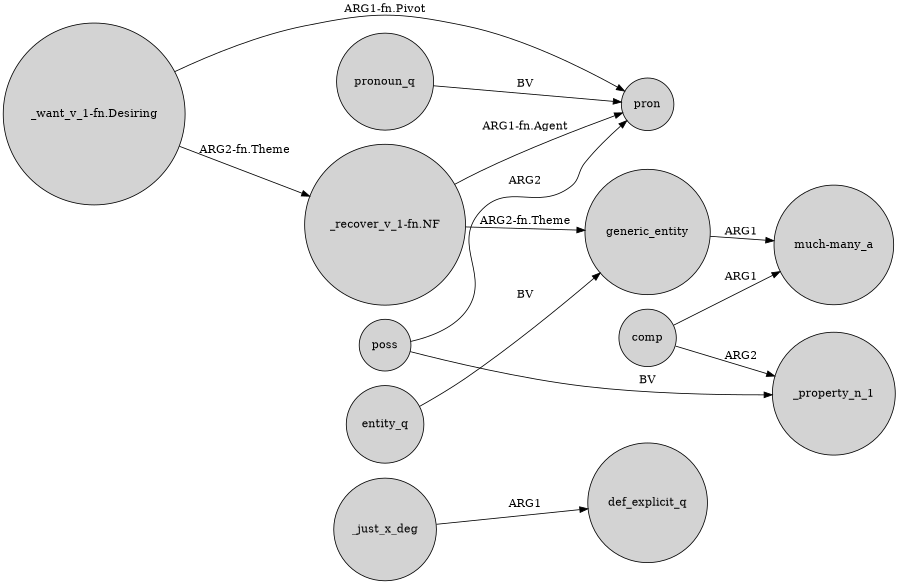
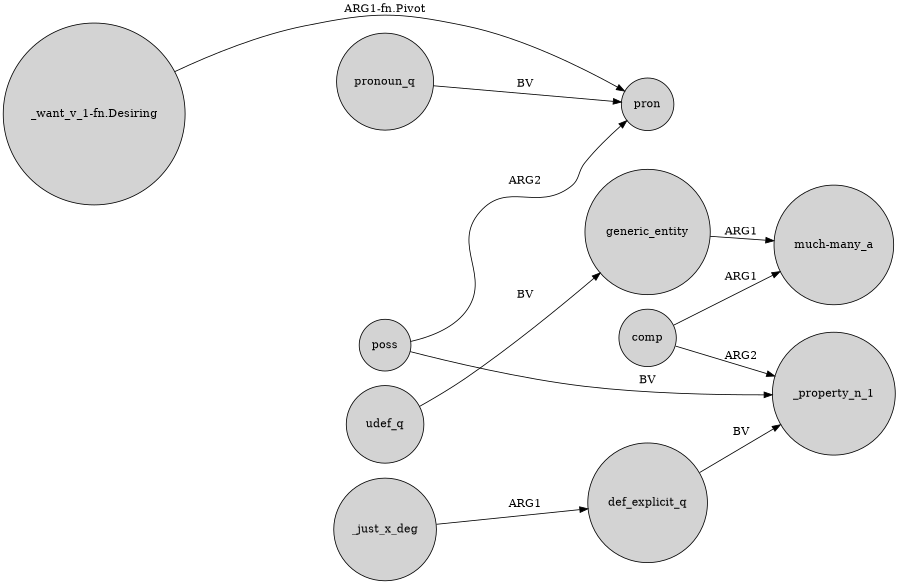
node "_recover_v_1-fn.NF": removed
node "entity_q": label "entity_q" -> "udef_q"
edge "def_explicit_q" -> "_property_n_1": added, label "BV"
